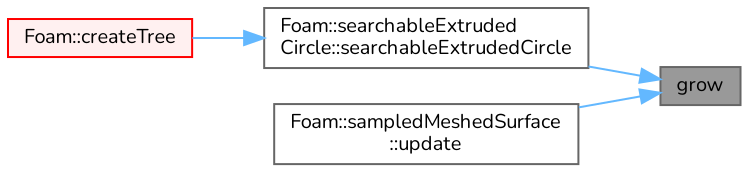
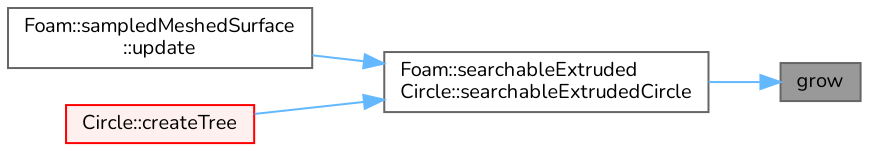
node "Foam::createTree": label "Foam::createTree" -> "Circle::createTree"
edge "Foam::sampledMeshedSurface ::update" -> "grow": now "Foam::sampledMeshedSurface ::update" -> "Foam::searchableExtruded Circle::searchableExtrudedCircle"
